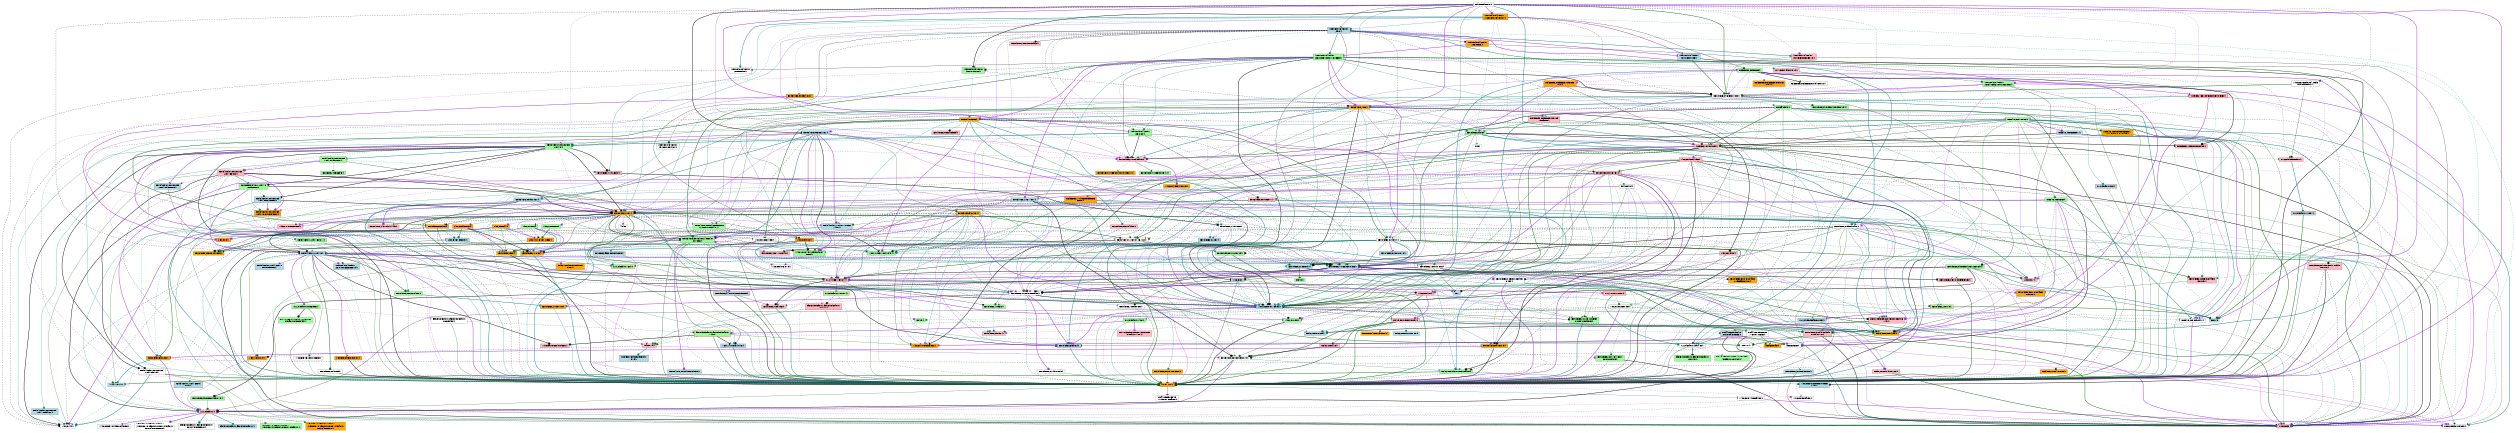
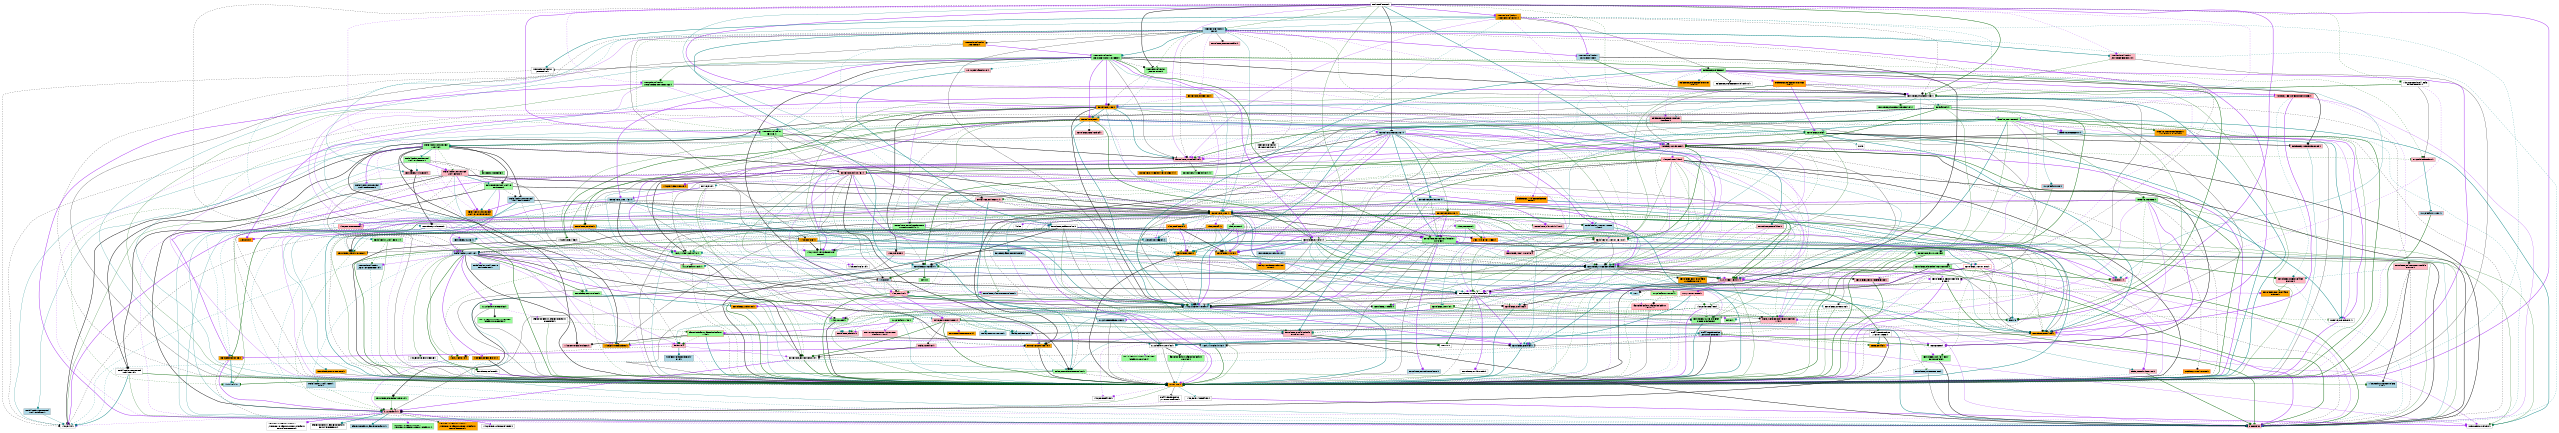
edge "Containers/BitArray.h" -> "HAL/UnrealMemory.h": removed
